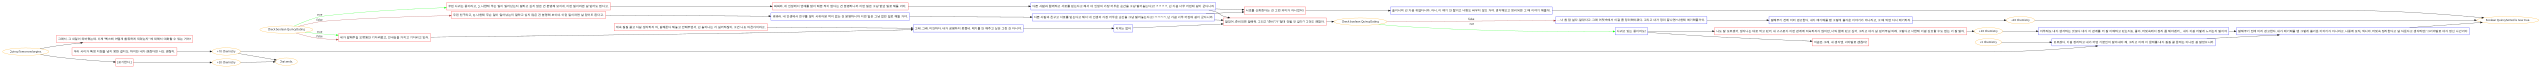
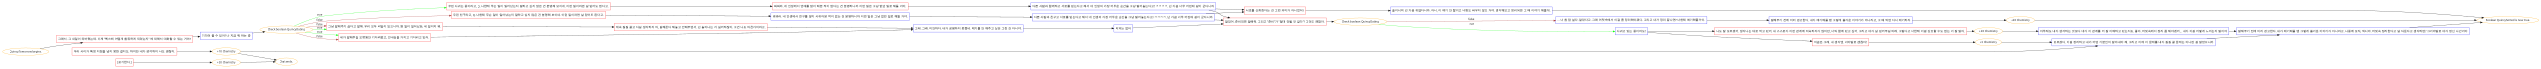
node "그냥 말해주기 싫다고 말해. 우리 모두 비밀이 있으니까. 뭔 일이 일어났든, 네 일이지 뭐.": added
node "기다려 줄 수 있어? 나 지금 뭐 하는 중": added
edge "지금은 그래. 내 생각엔. 너야말로 괜찮아?" -> "+5 Chemistry": added
node "우리 사이가 특정 지점을 넘지 못한 걸지도. 하지만 네가 괜찮다면 나도 괜찮아.": label "우리 사이가 특정 지점을 넘지 못한 걸지도. 하지만 네가 괜찮다면 나도 괜찮아." -> "우리 사이가 특정 지점을 넘지 못한 걸지도. 하지만 네가 생각하지 나도 괜찮아."
edge "QuincyTomorrow begins." -> "[포기한다.]": removed
